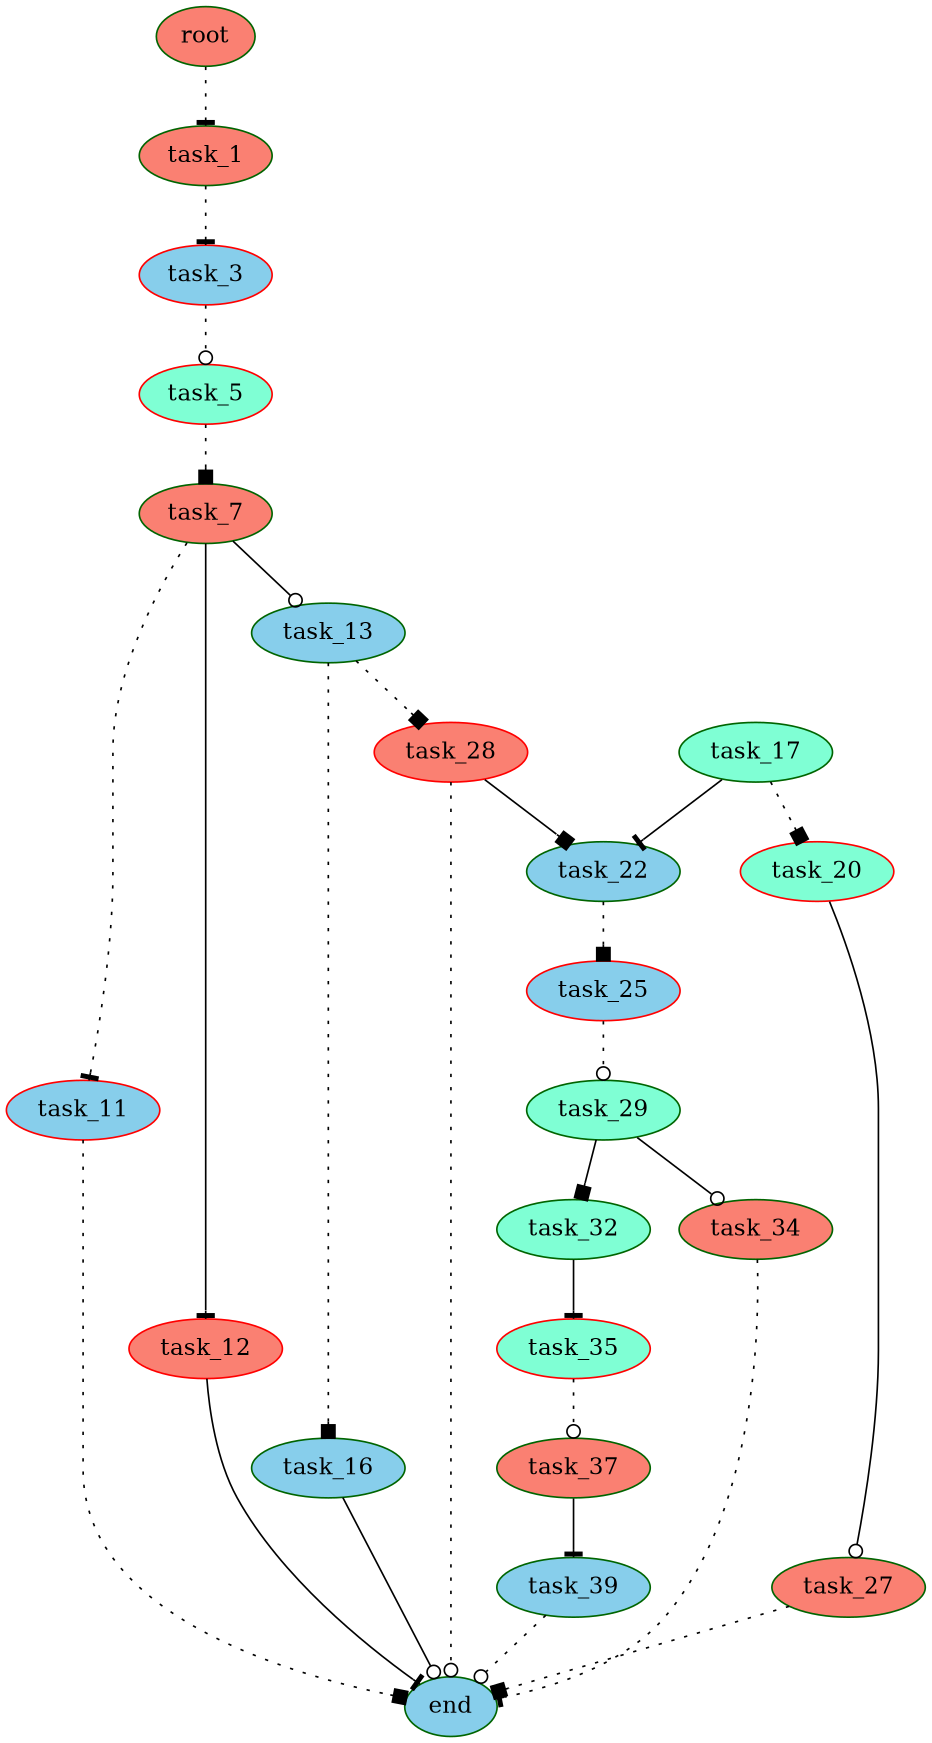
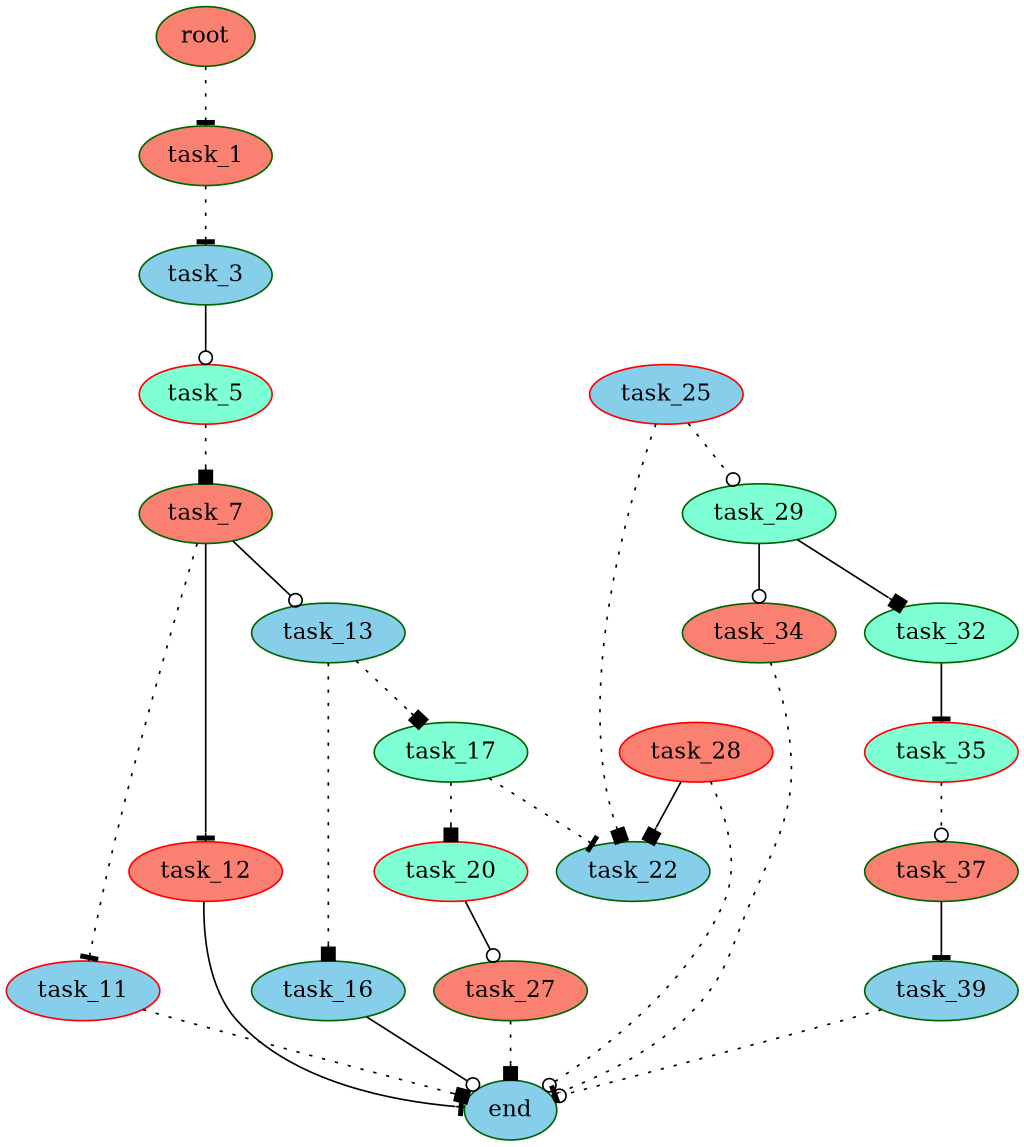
node "task_3": color red -> darkgreen
edge "task_3" -> "task_5": style dotted -> solid
edge "task_13" -> "task_28": now "task_13" -> "task_17"
edge "task_17" -> "task_22": style solid -> dotted
edge "task_22" -> "task_25": reversed
